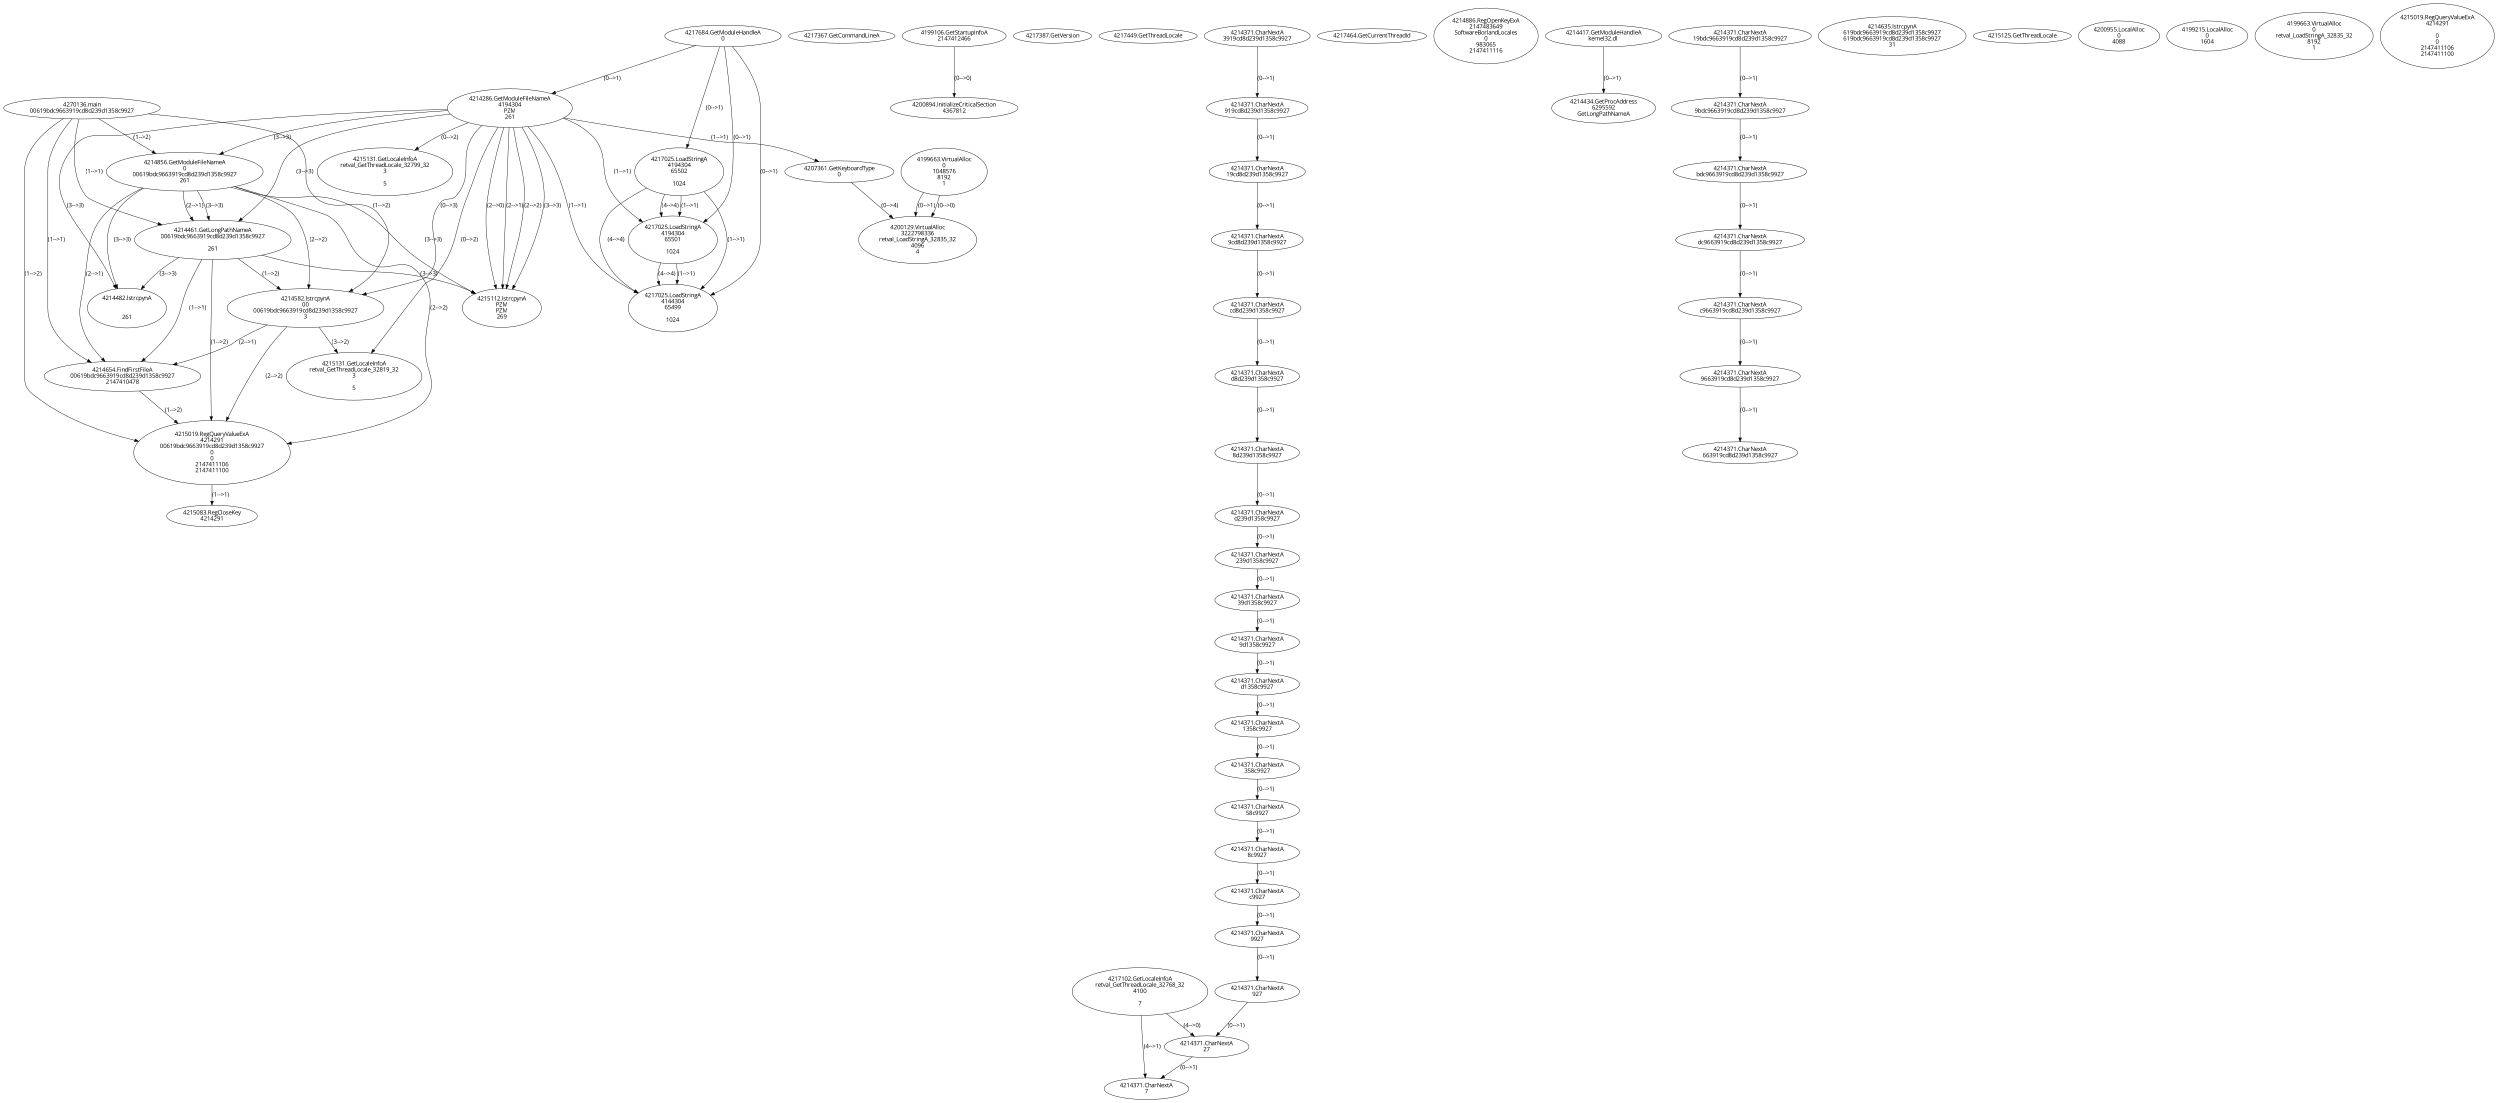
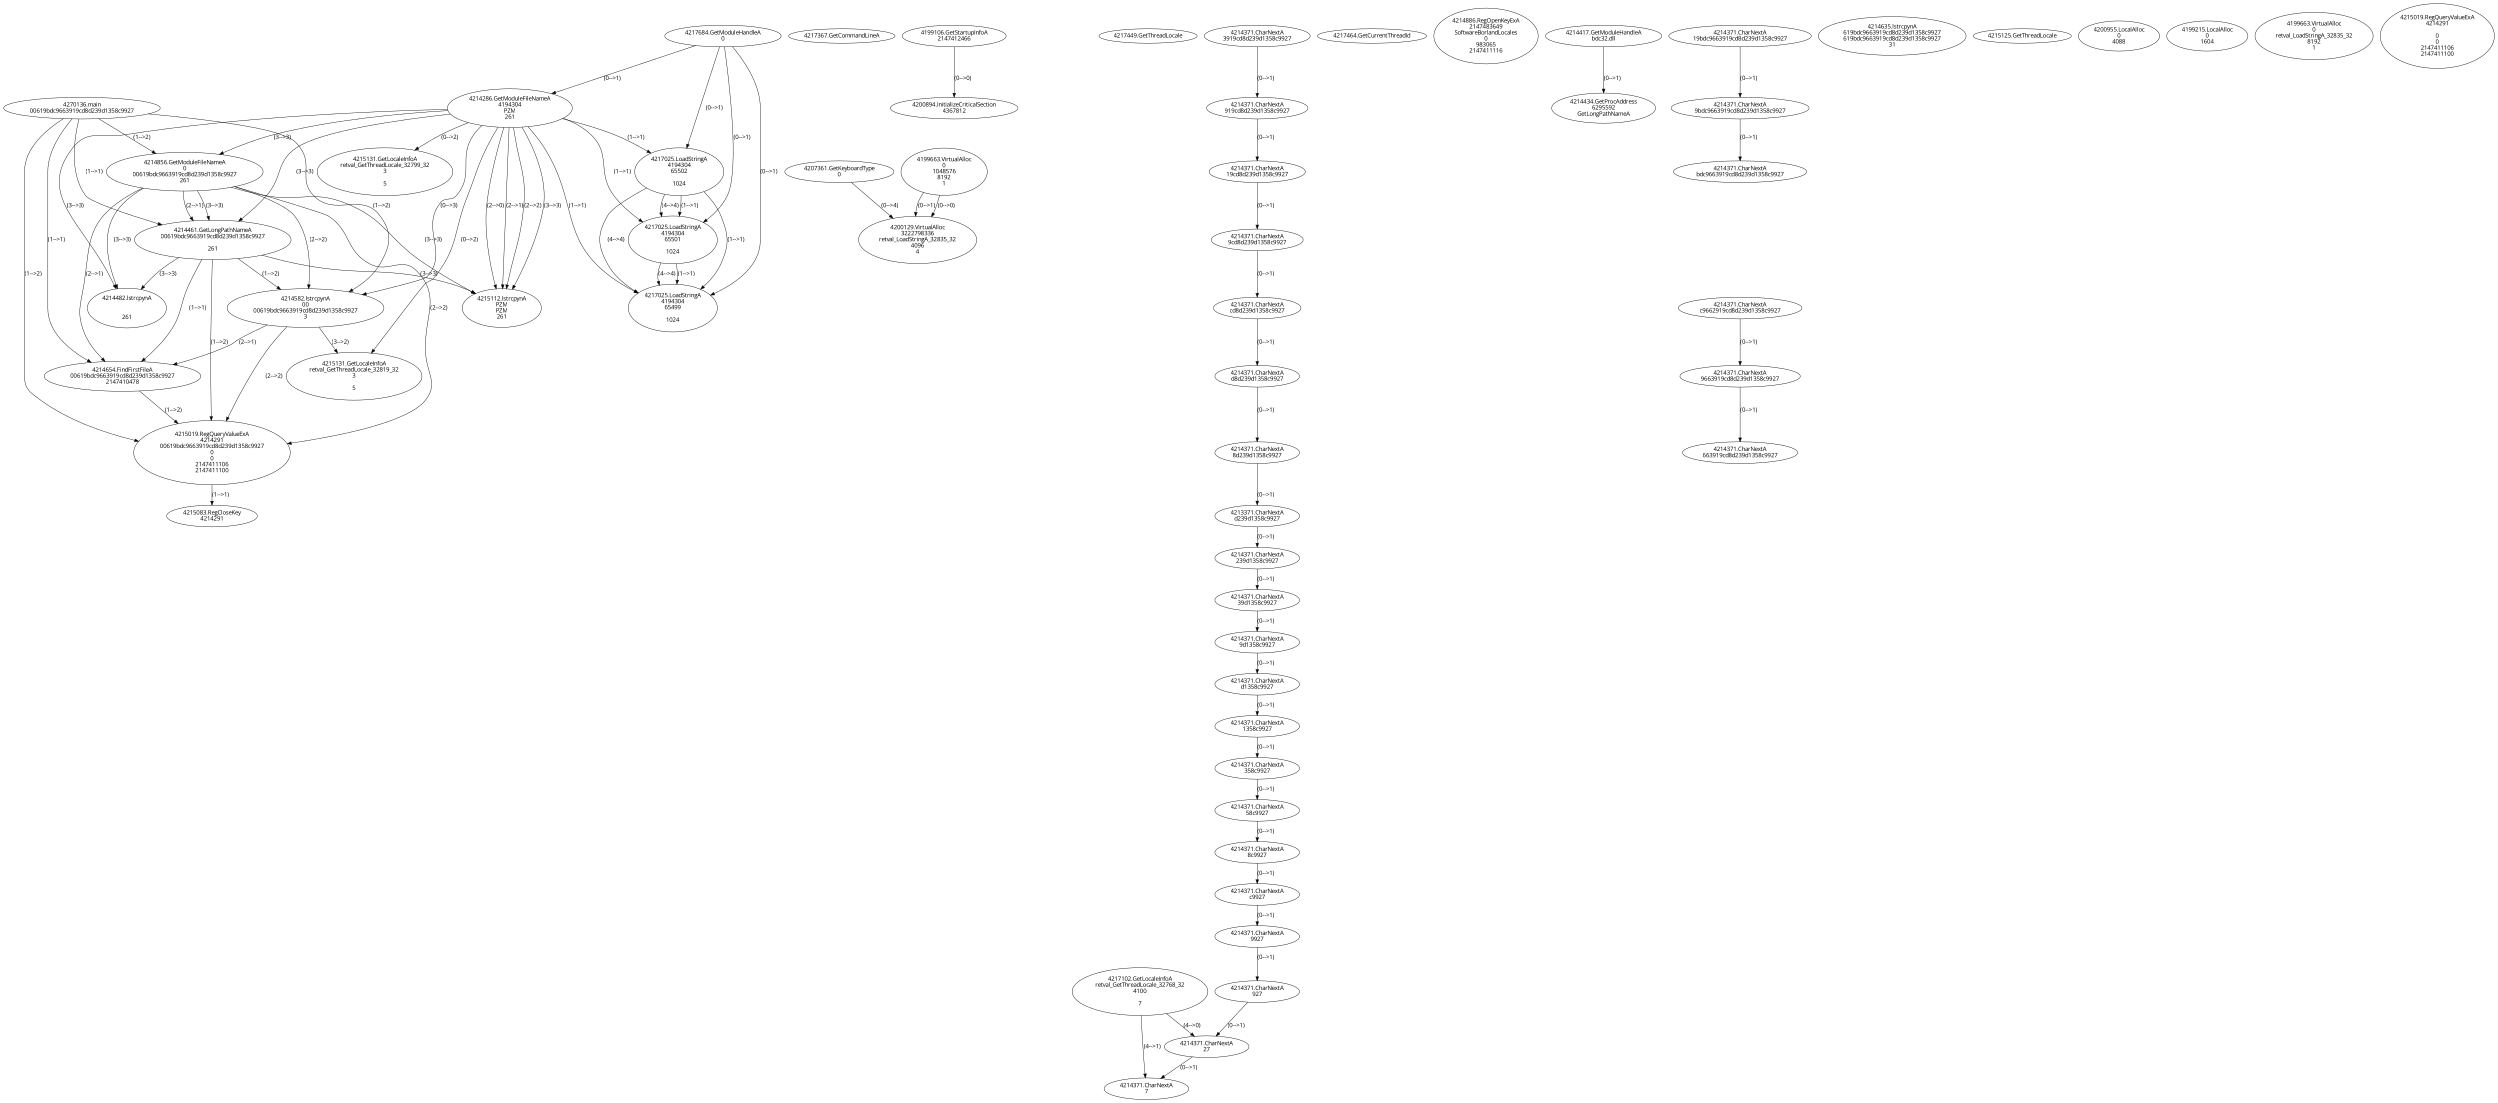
node "4217387.GetVersion": removed
node "4214417.GetModuleHandleA kernel32.dll": label "4214417.GetModuleHandleA kernel32.dll" -> "4214417.GetModuleHandleA bdc32.dll"
edge "4214286.GetModuleFileNameA 4194304 PZM 261" -> "4207361.GetKeyboardType 0": now "4214286.GetModuleFileNameA 4194304 PZM 261" -> "4217025.LoadStringA 4194304 65502 1024"
node "4214371.CharNextA dc9663919cd8d239d1358c9927": removed
node "4215112.lstrcpynA PZM PZM 269": label "4215112.lstrcpynA PZM PZM 269" -> "4215112.lstrcpynA PZM PZM 261"
node "4217025.LoadStringA 4144304 65499 1024": label "4217025.LoadStringA 4144304 65499 1024" -> "4217025.LoadStringA 4194304 65499 1024"
node "4214371.CharNextA c9663919cd8d239d1358c9927": label "4214371.CharNextA c9663919cd8d239d1358c9927" -> "4214371.CharNextA c9662919cd8d239d1358c9927"
node "4214371.CharNextA d239d1358c9927": label "4214371.CharNextA d239d1358c9927" -> "4213371.CharNextA d239d1358c9927"
